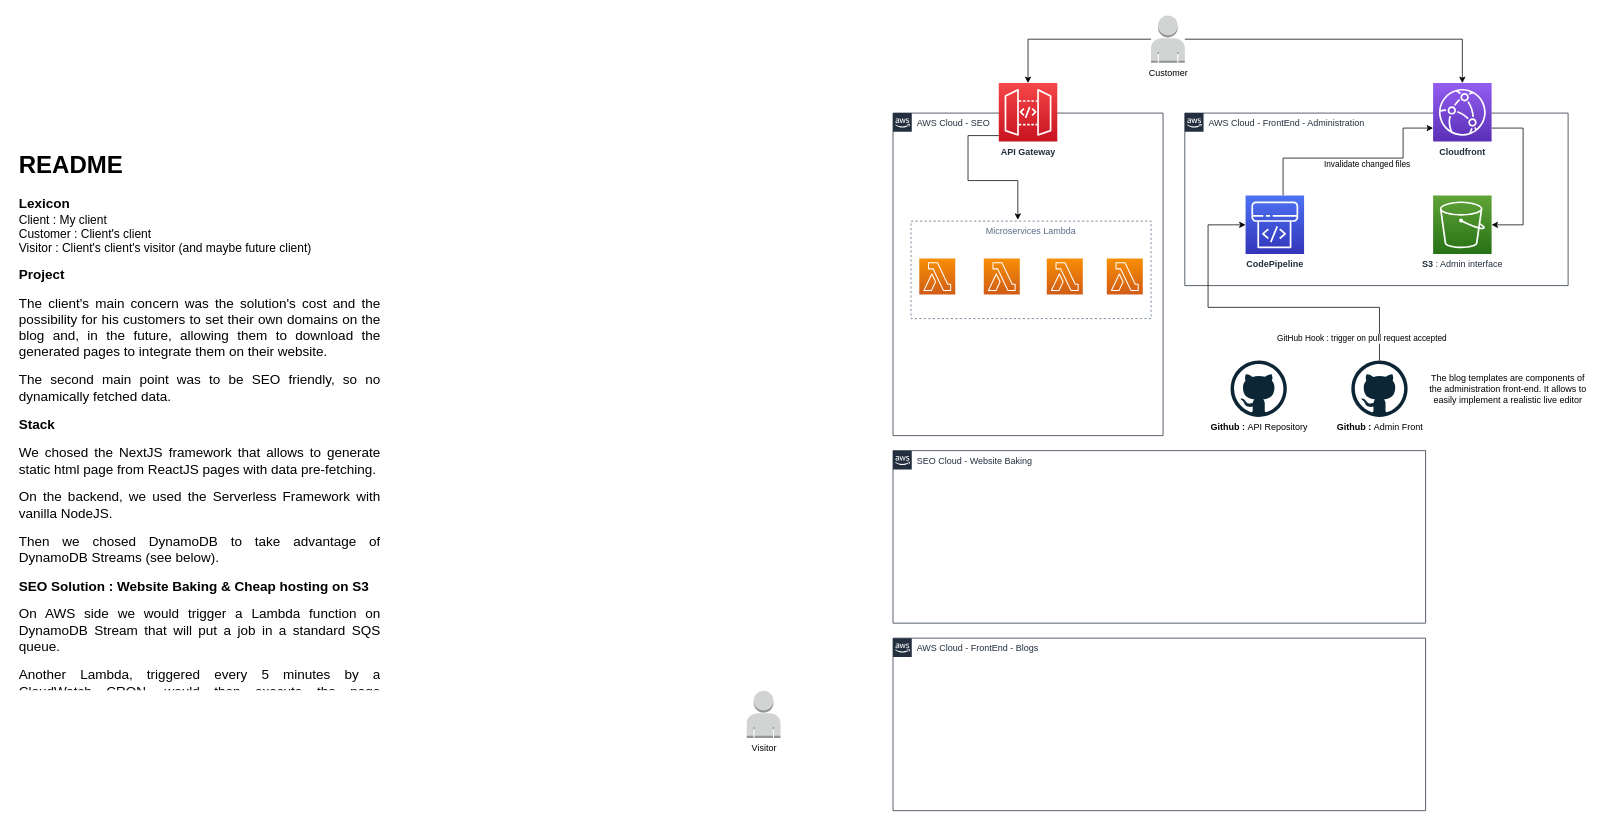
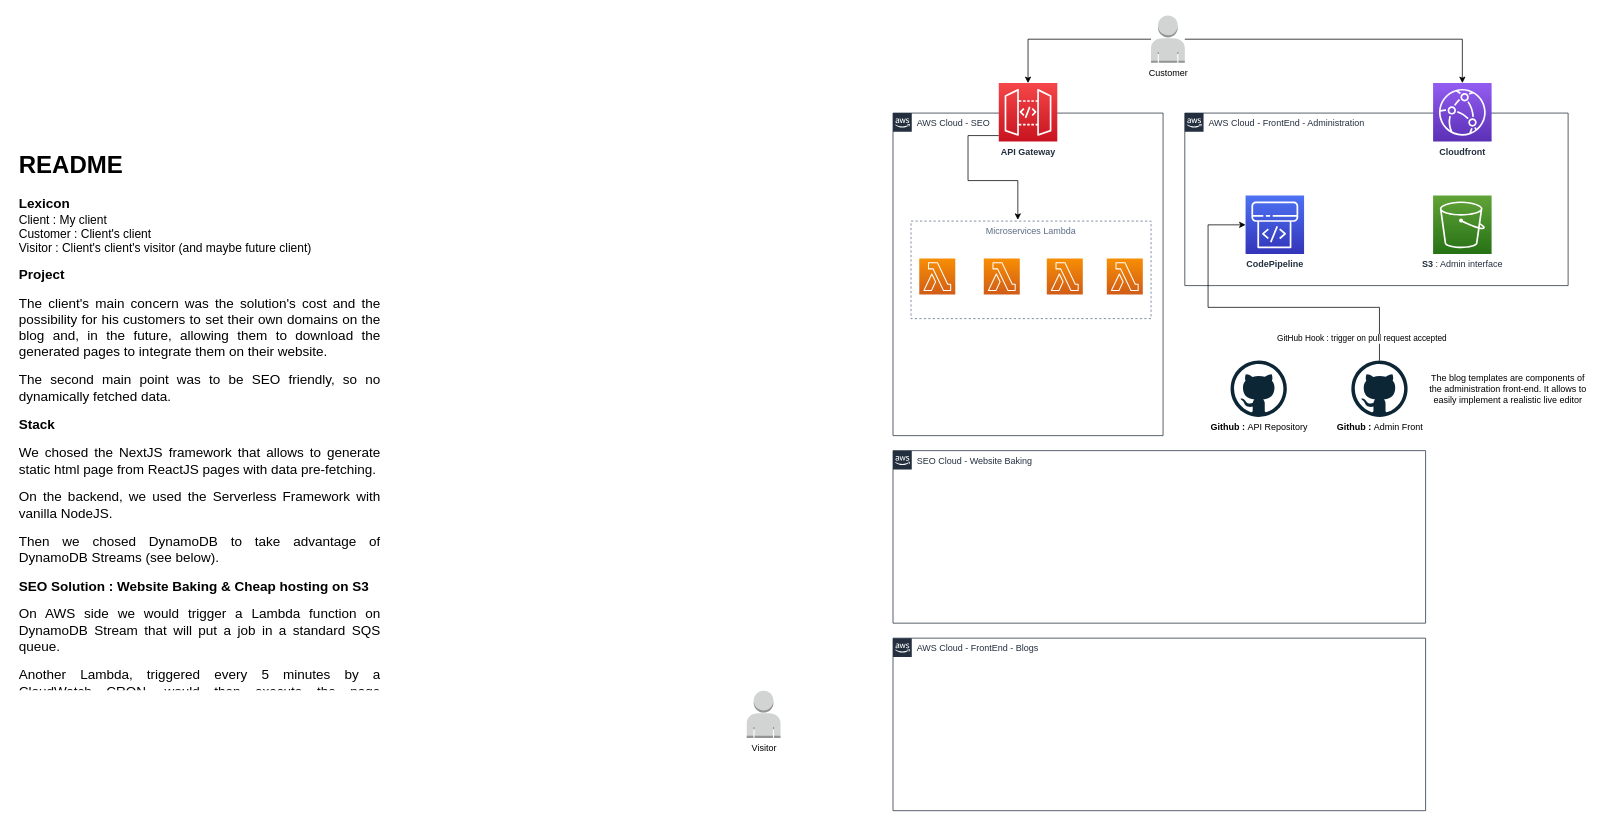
edge "CodePipeline" -> "Cloudfront": removed, label "Invalidate changed files"
edge "Cloudfront" -> "S3 : Admin interface": removed
